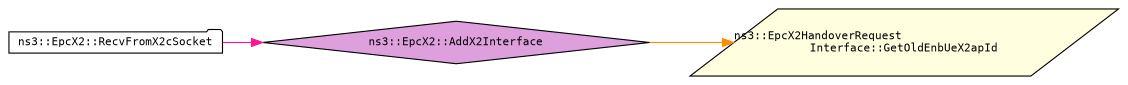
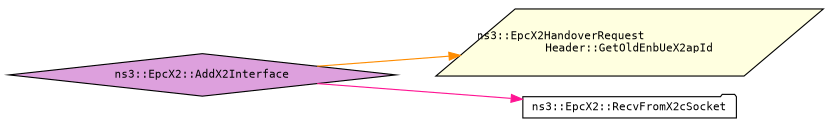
edge "ns3::EpcX2::RecvFromX2cSocket" -> "ns3::EpcX2::AddX2Interface": reversed
node "ns3::EpcX2HandoverRequest Interface::GetOldEnbUeX2apId": label "ns3::EpcX2HandoverRequest Interface::GetOldEnbUeX2apId" -> "ns3::EpcX2HandoverRequest Header::GetOldEnbUeX2apId"
